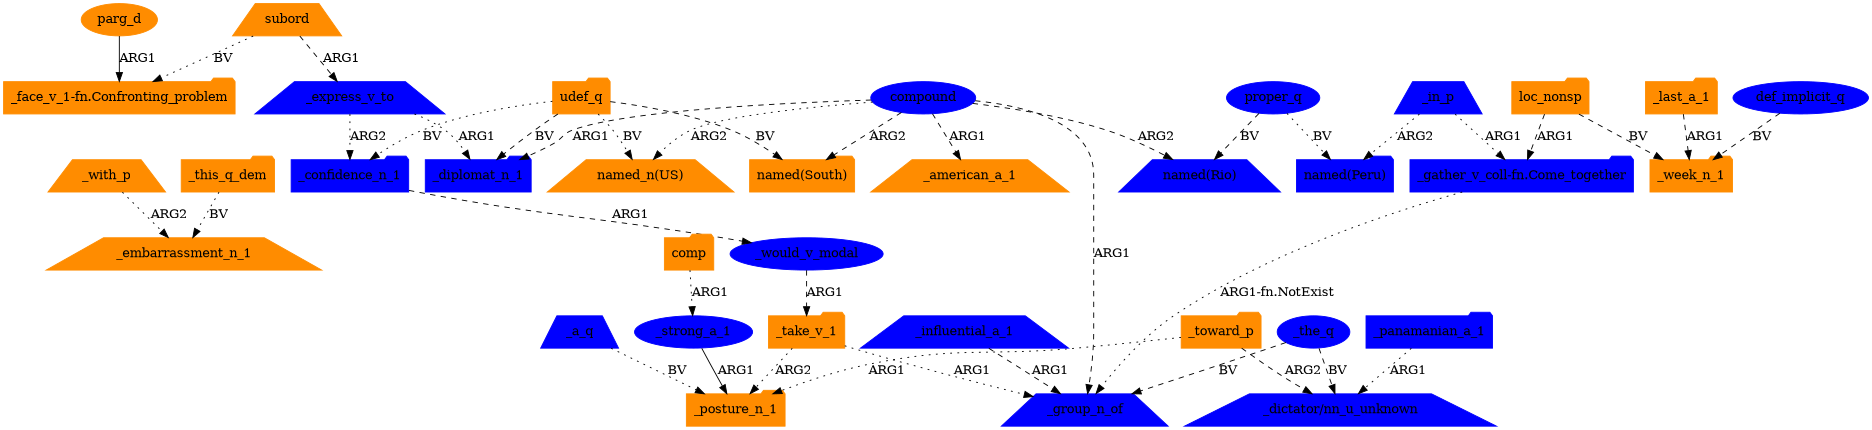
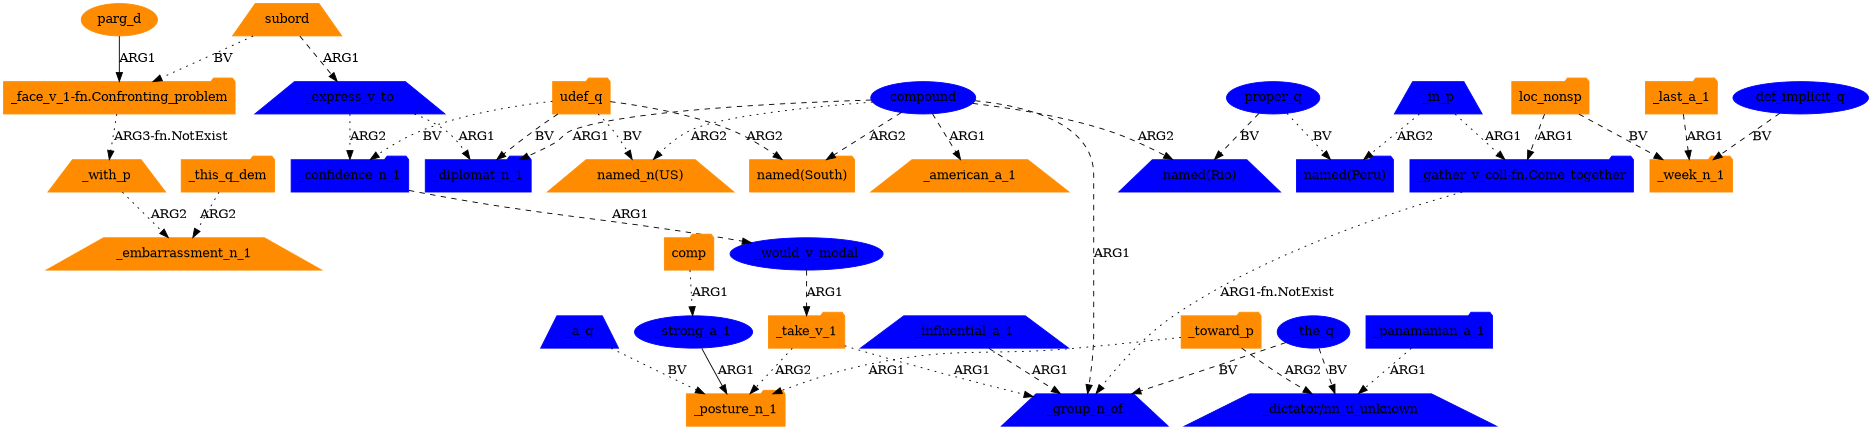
edge "_face_v_1-fn.Confronting_problem" -> "_with_p": added, label "ARG3-fn.NotExist"
edge "udef_q" -> "named(South)": label "BV" -> "ARG2"
edge "_this_q_dem" -> "_embarrassment_n_1": label "BV" -> "ARG2"
